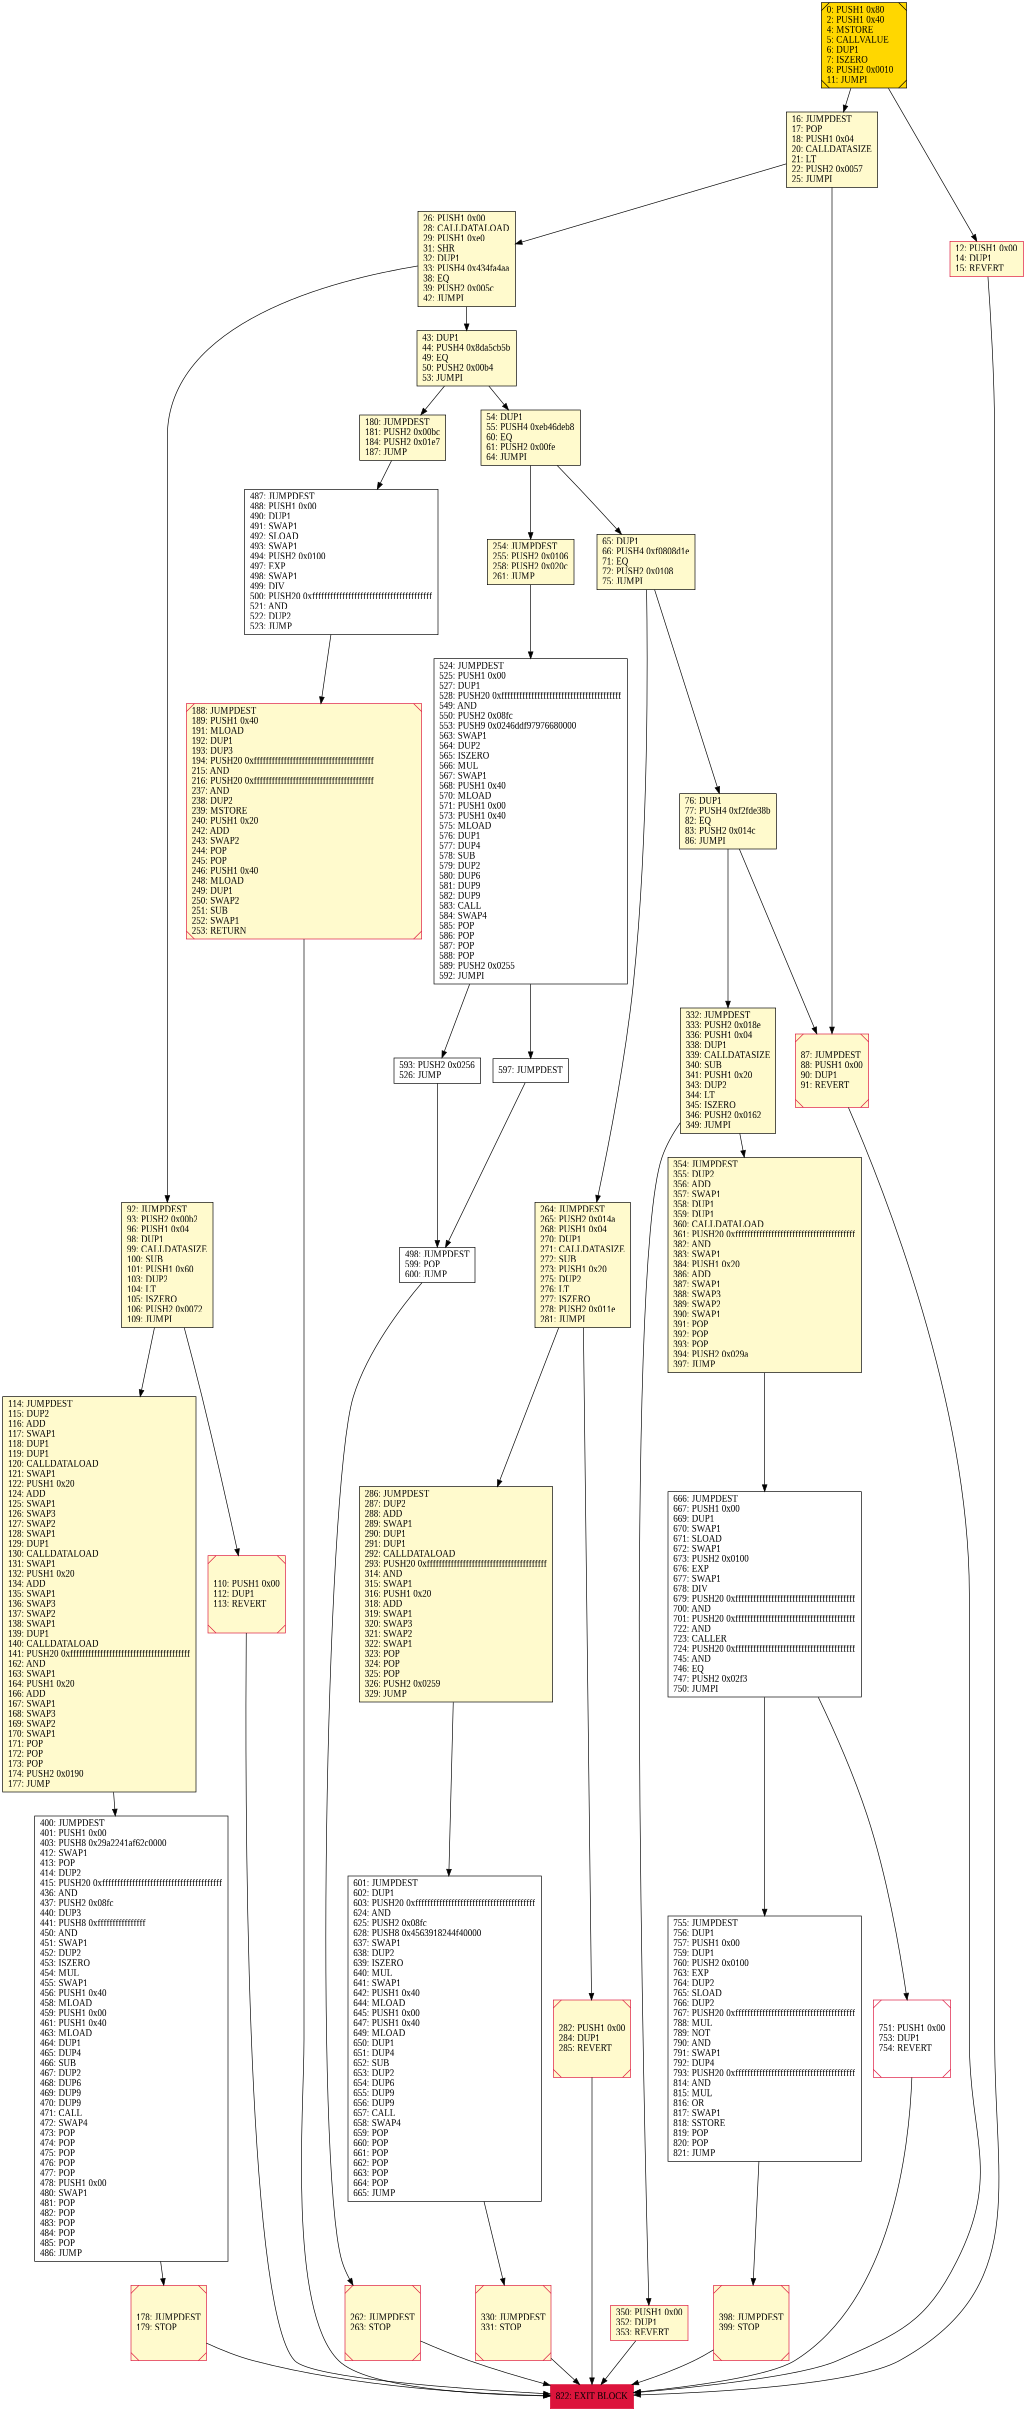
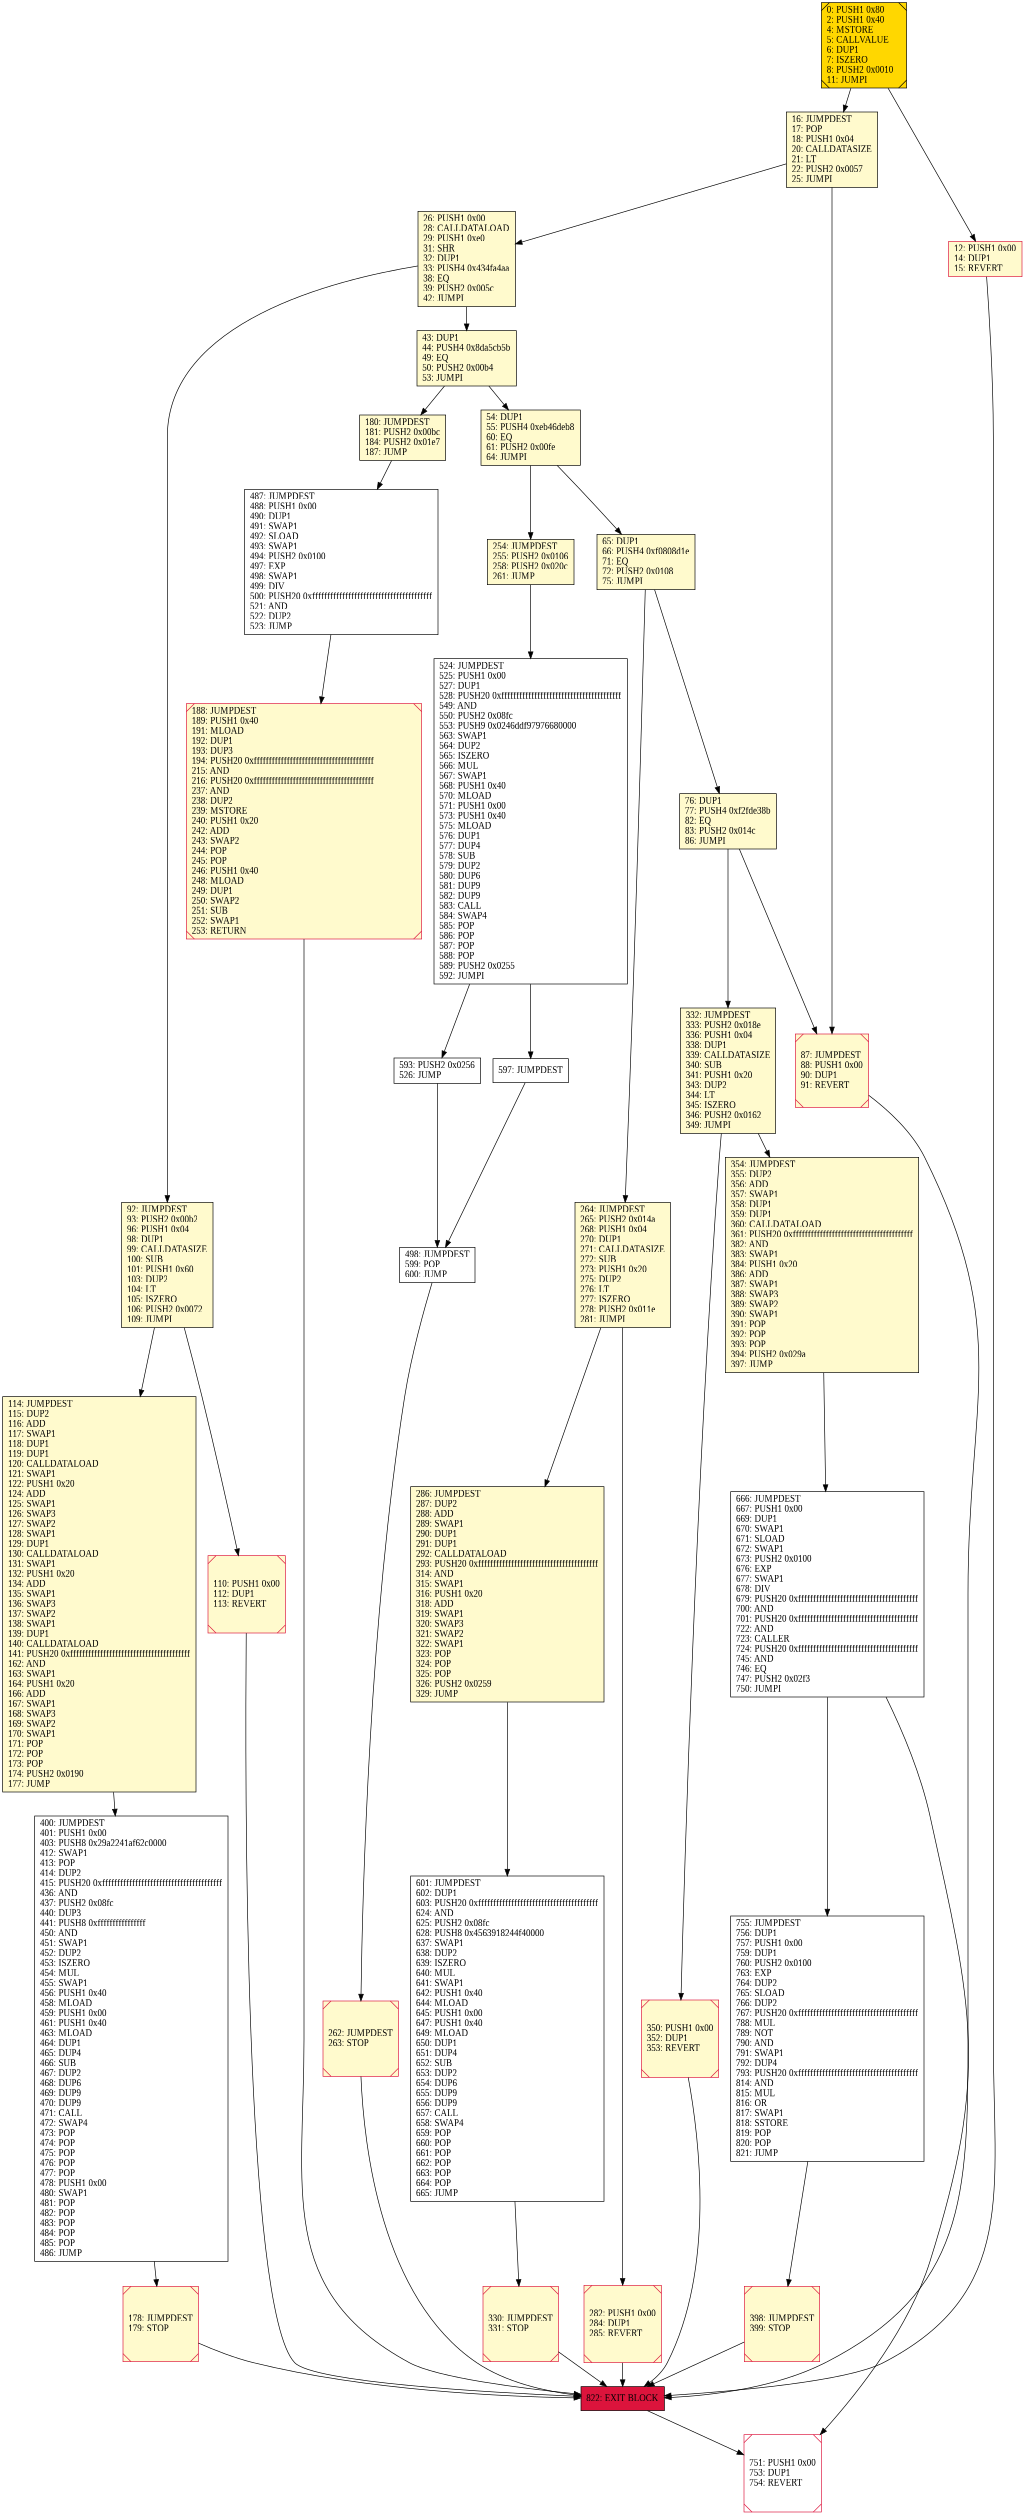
edge "751: PUSH1 0x00 753: DUP1 754: REVERT" -> "822: EXIT BLOCK": reversed
node "350: PUSH1 0x00 352: DUP1 353: REVERT": shape box -> Msquare
node "822: EXIT BLOCK": color crimson -> black
